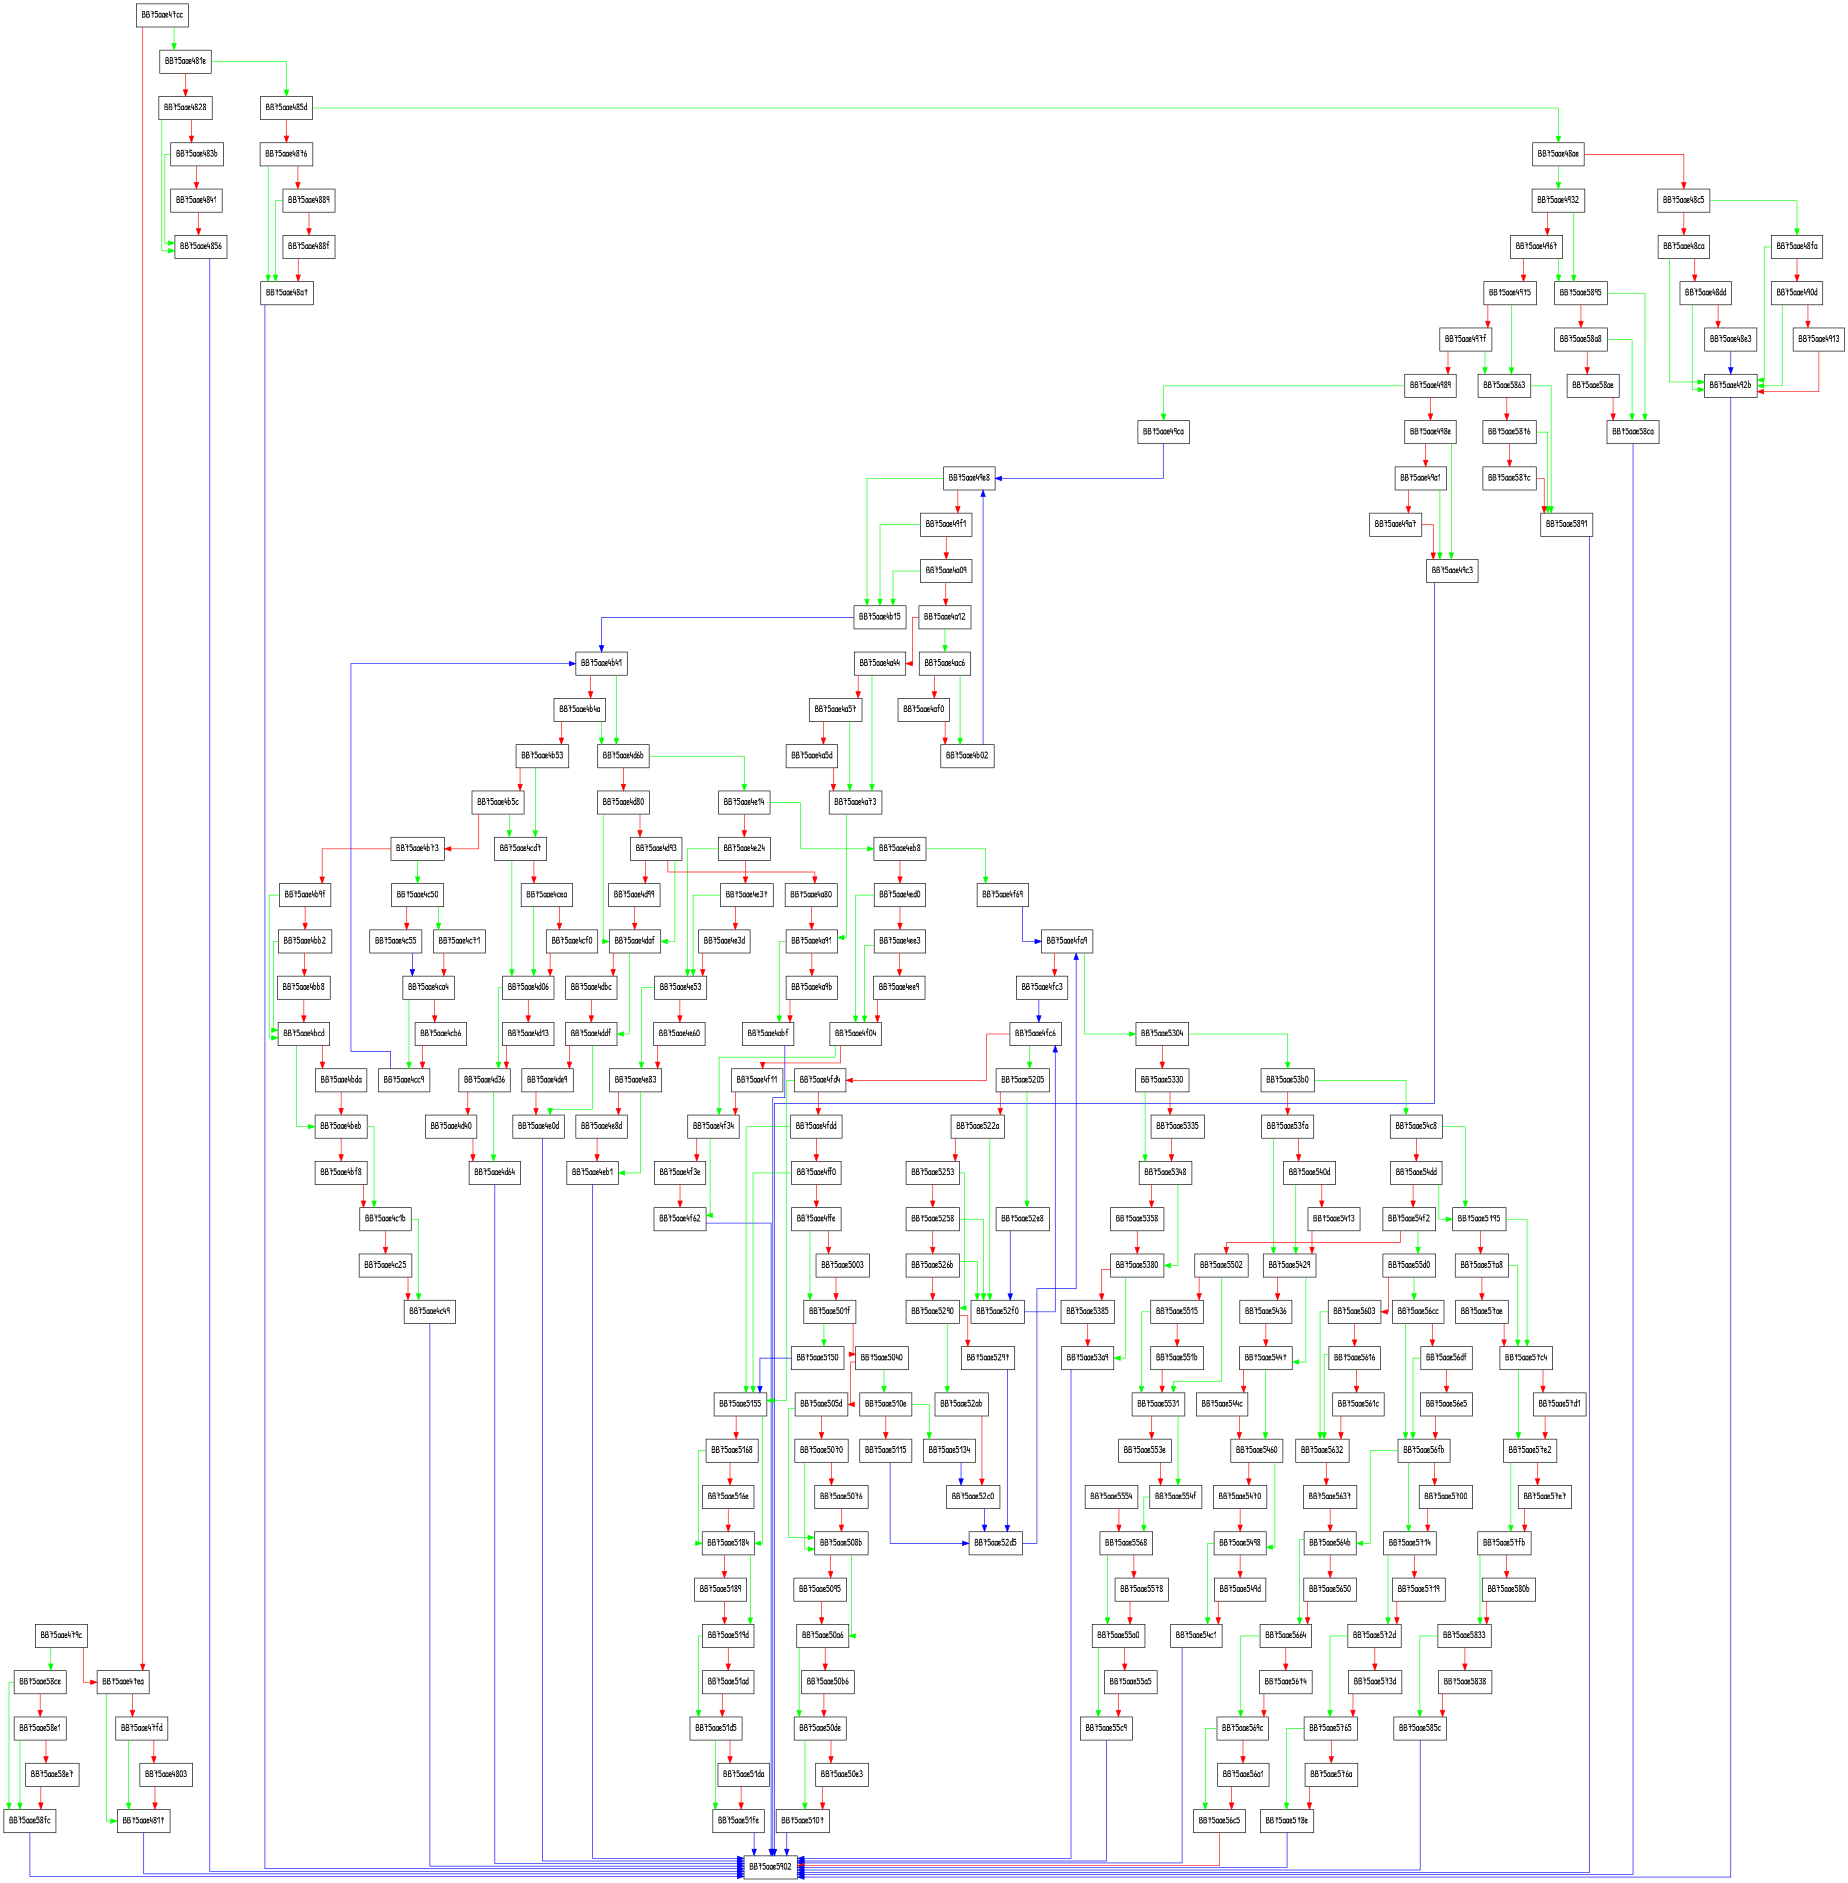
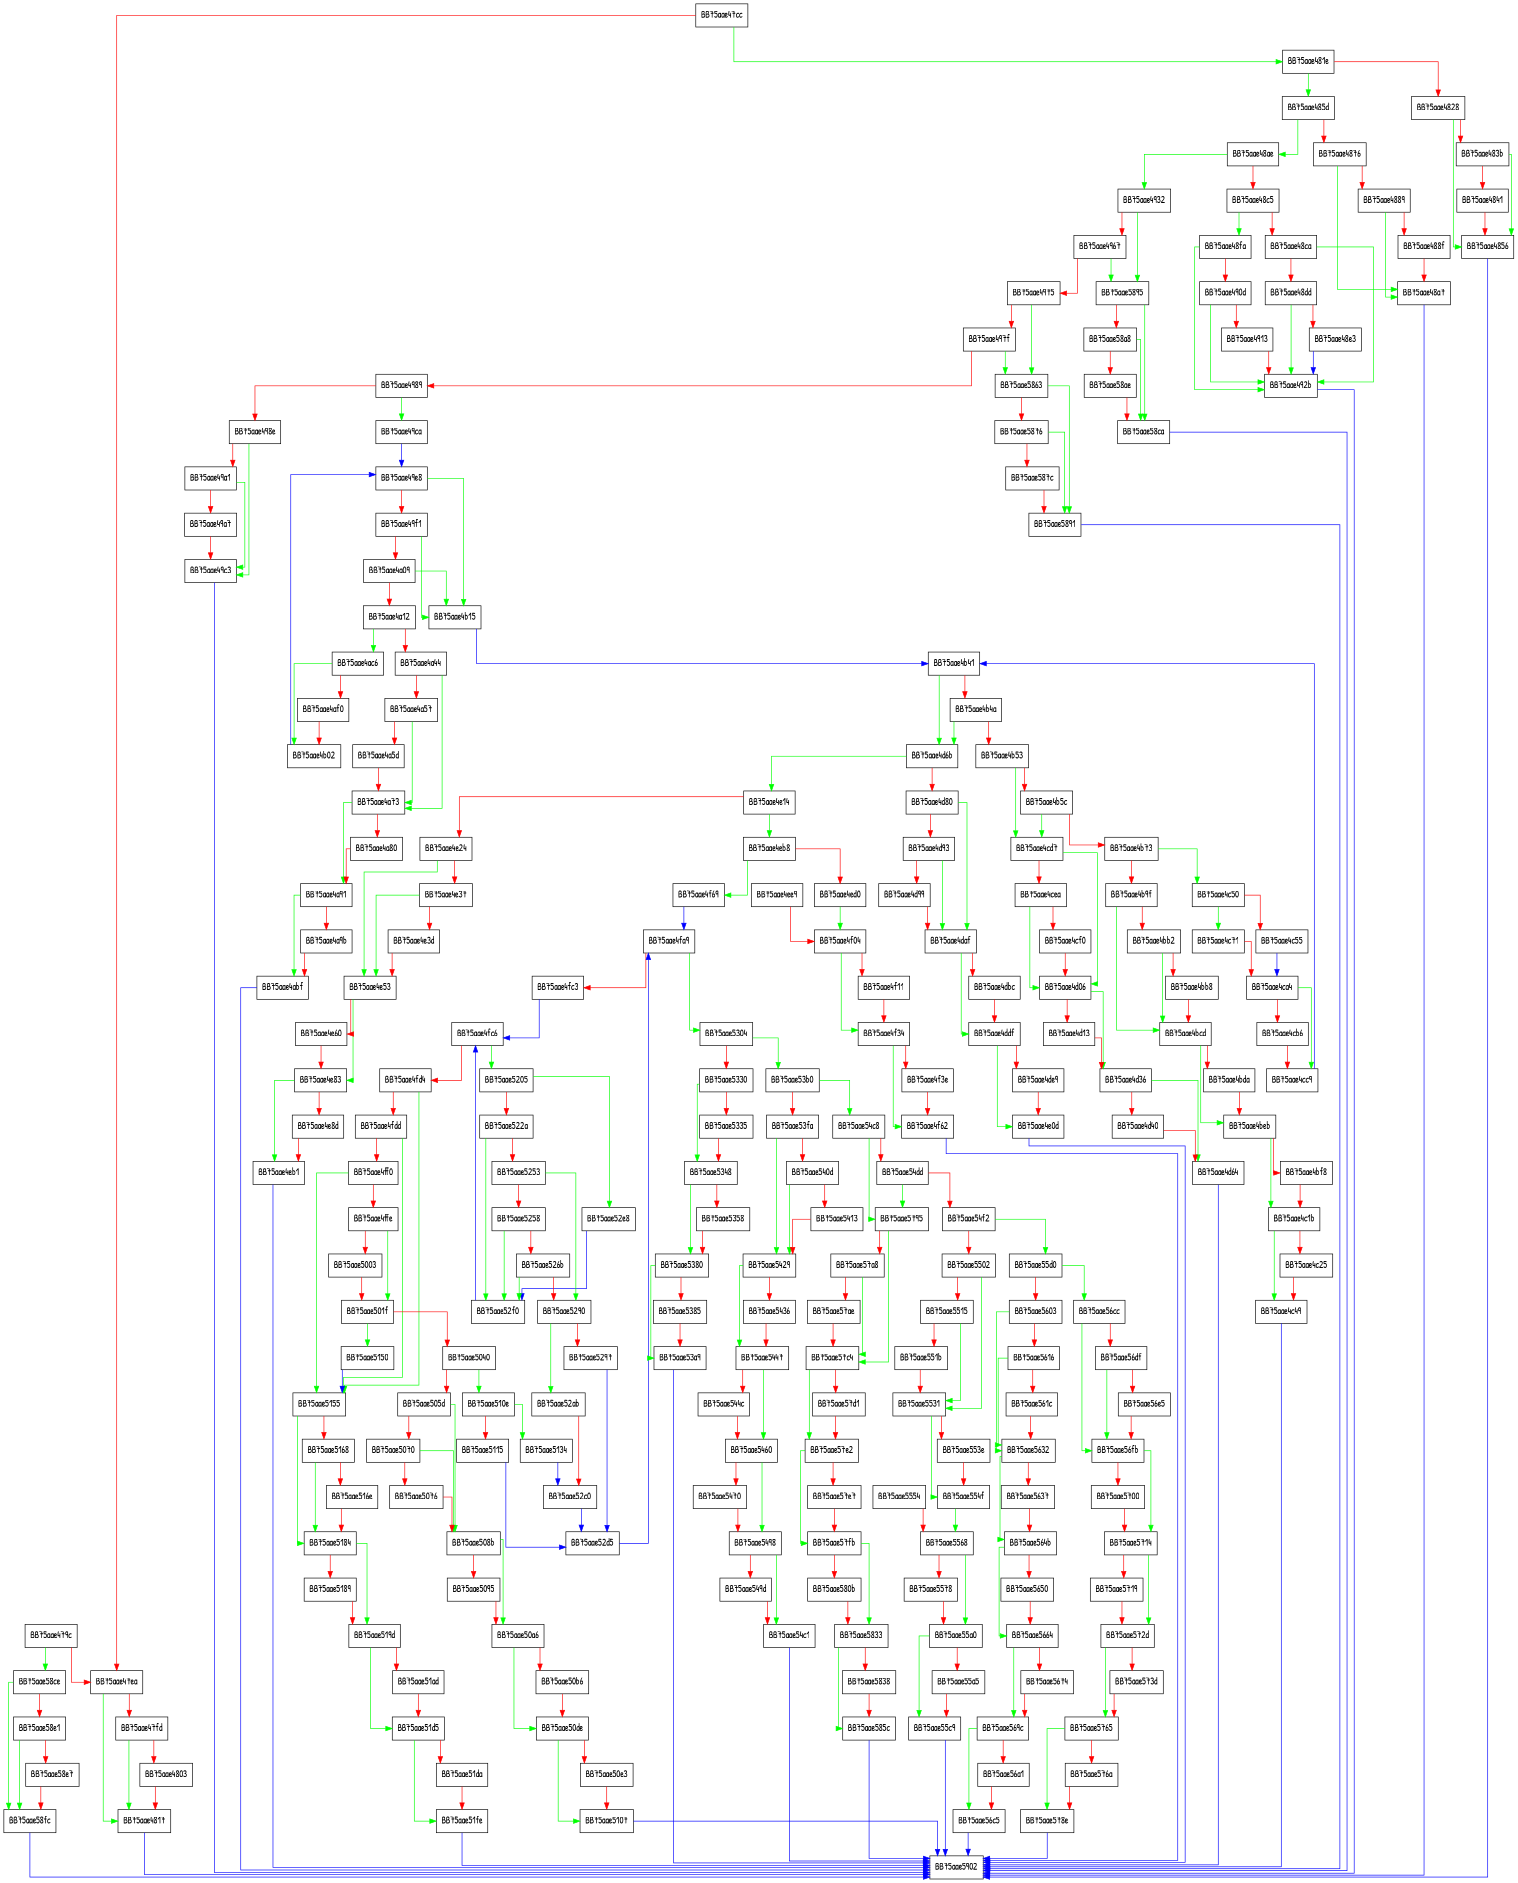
edge "BB75aae4d93" -> "BB75aae4a80": now "BB75aae4a73" -> "BB75aae4a80"
node "BB75aae4ee3": removed
edge "BB75aae56fb" -> "BB75aae564b": now "BB75aae5632" -> "BB75aae564b"
edge "BB75aae56c5" -> "BB75aae5902": color red -> blue
